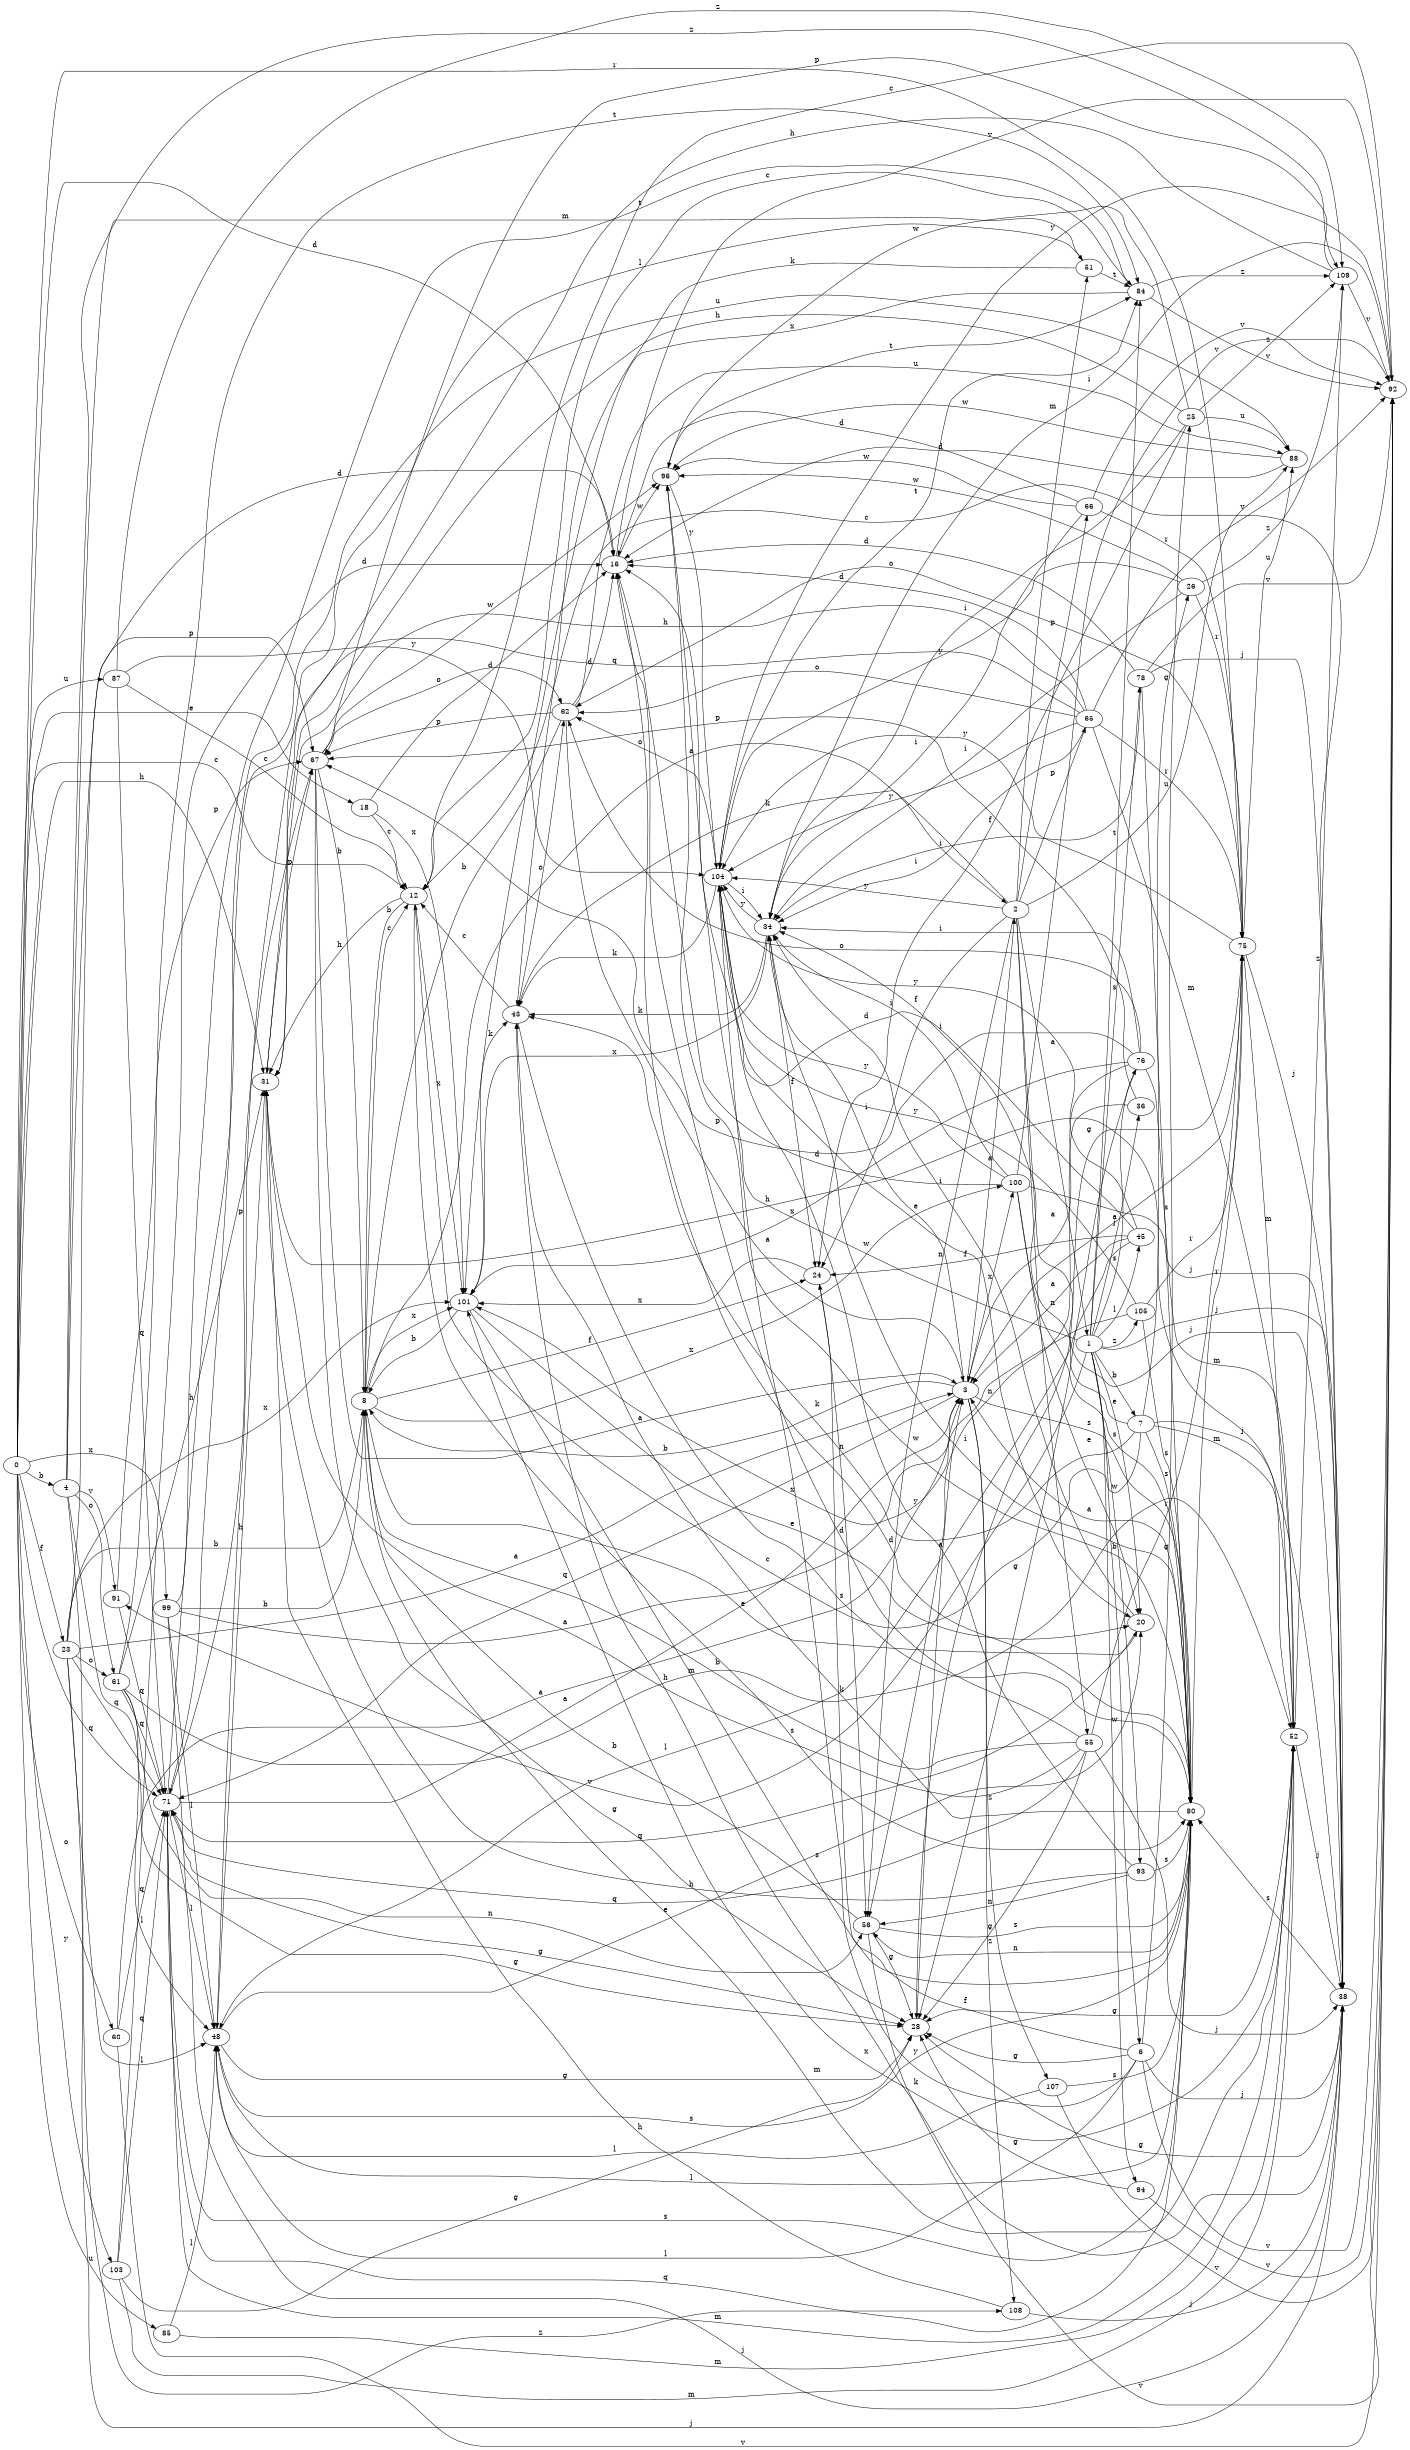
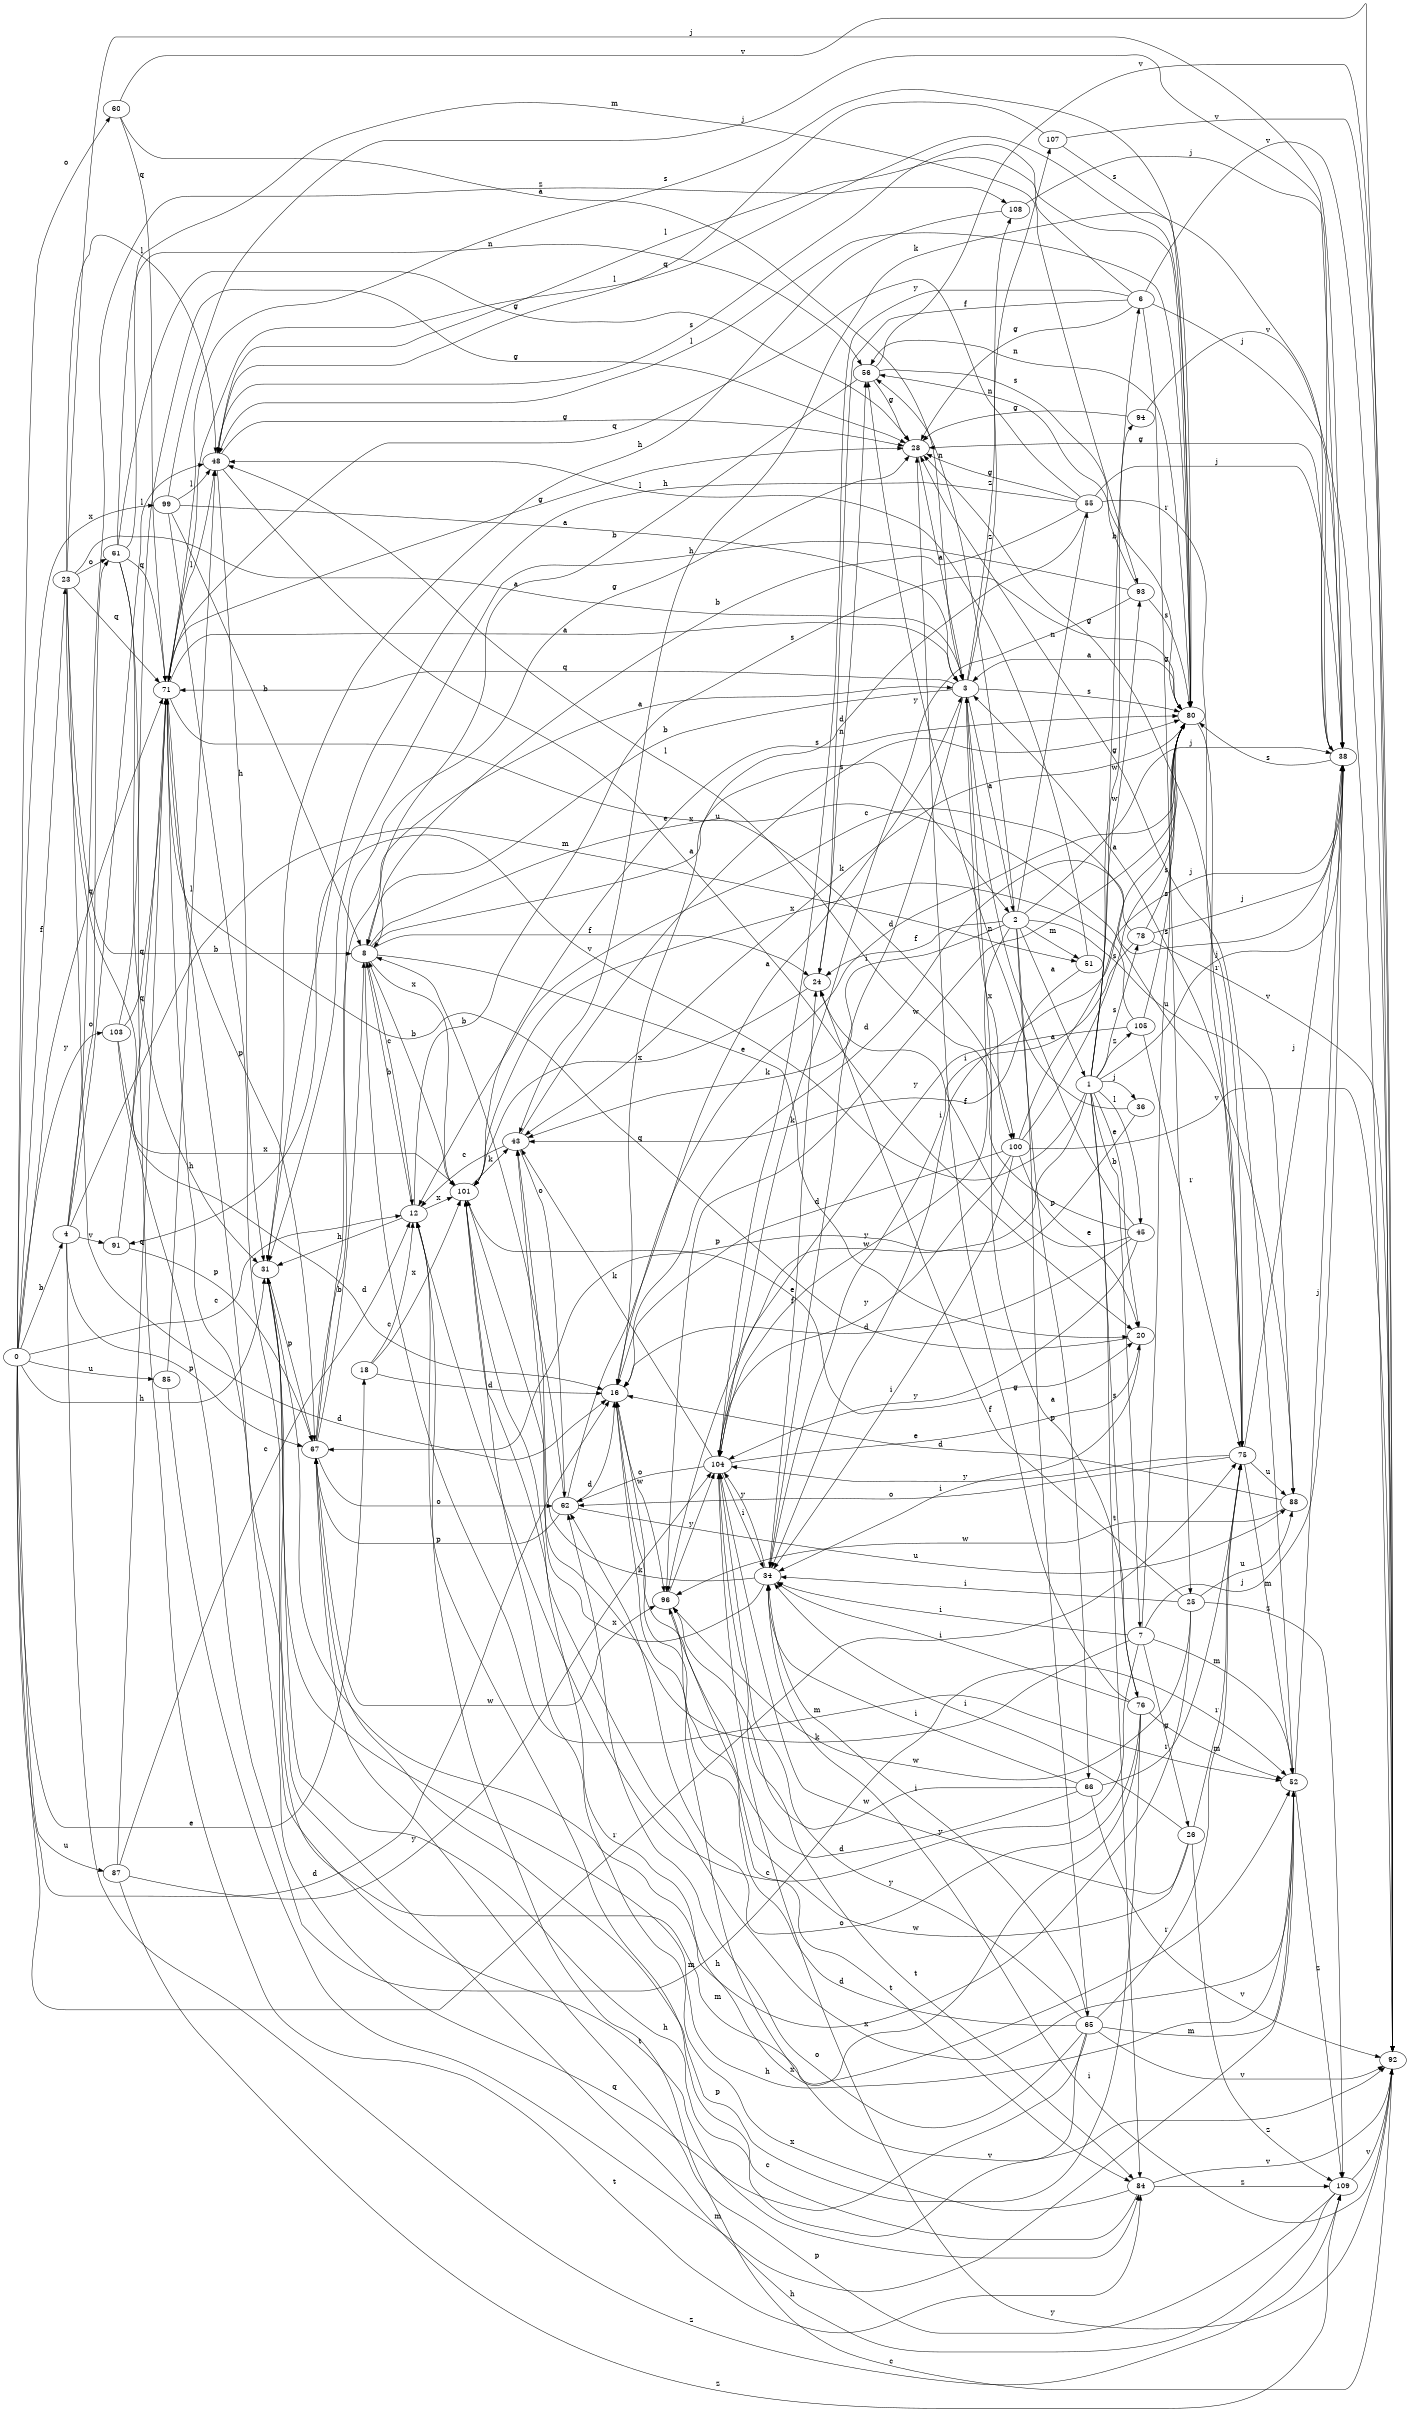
edge "51" -> "84": removed, label "t"
edge "61" -> "52": now "61" -> "93"
